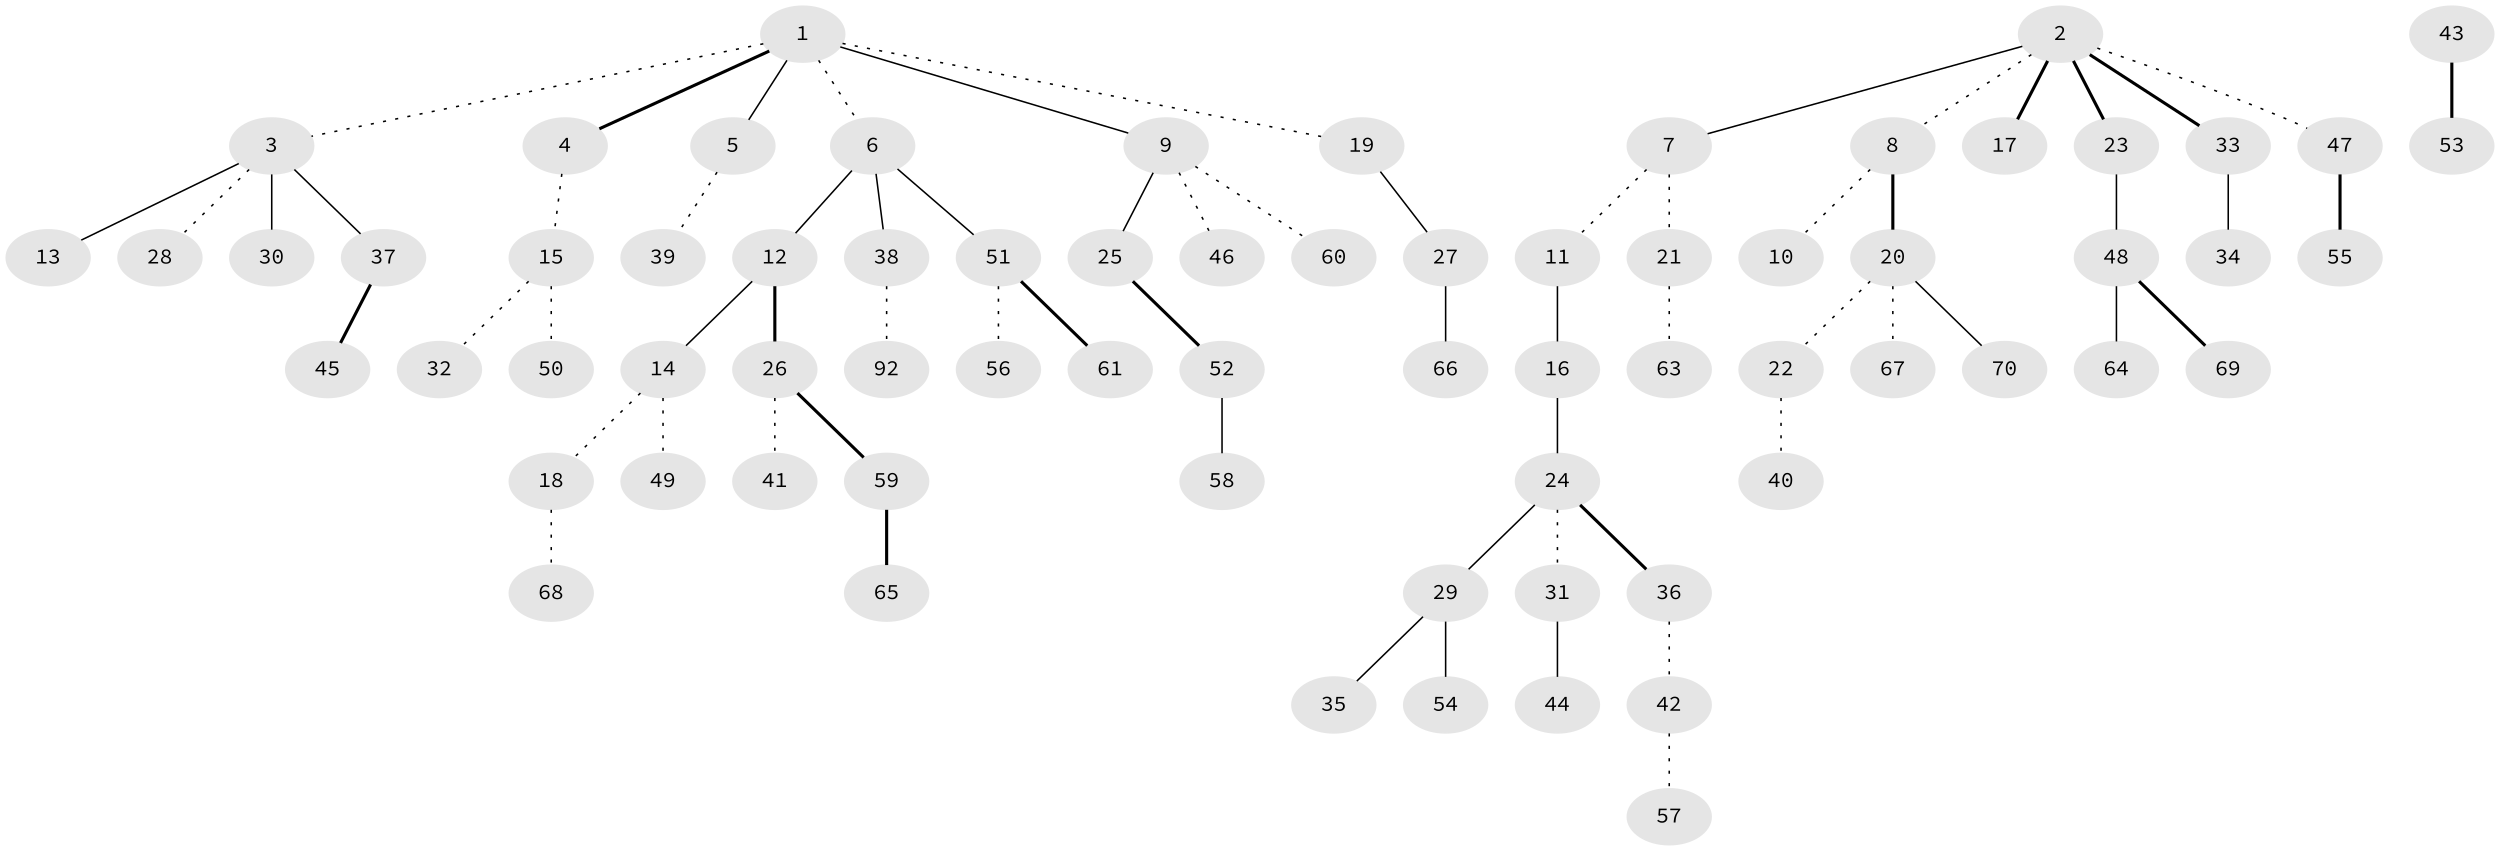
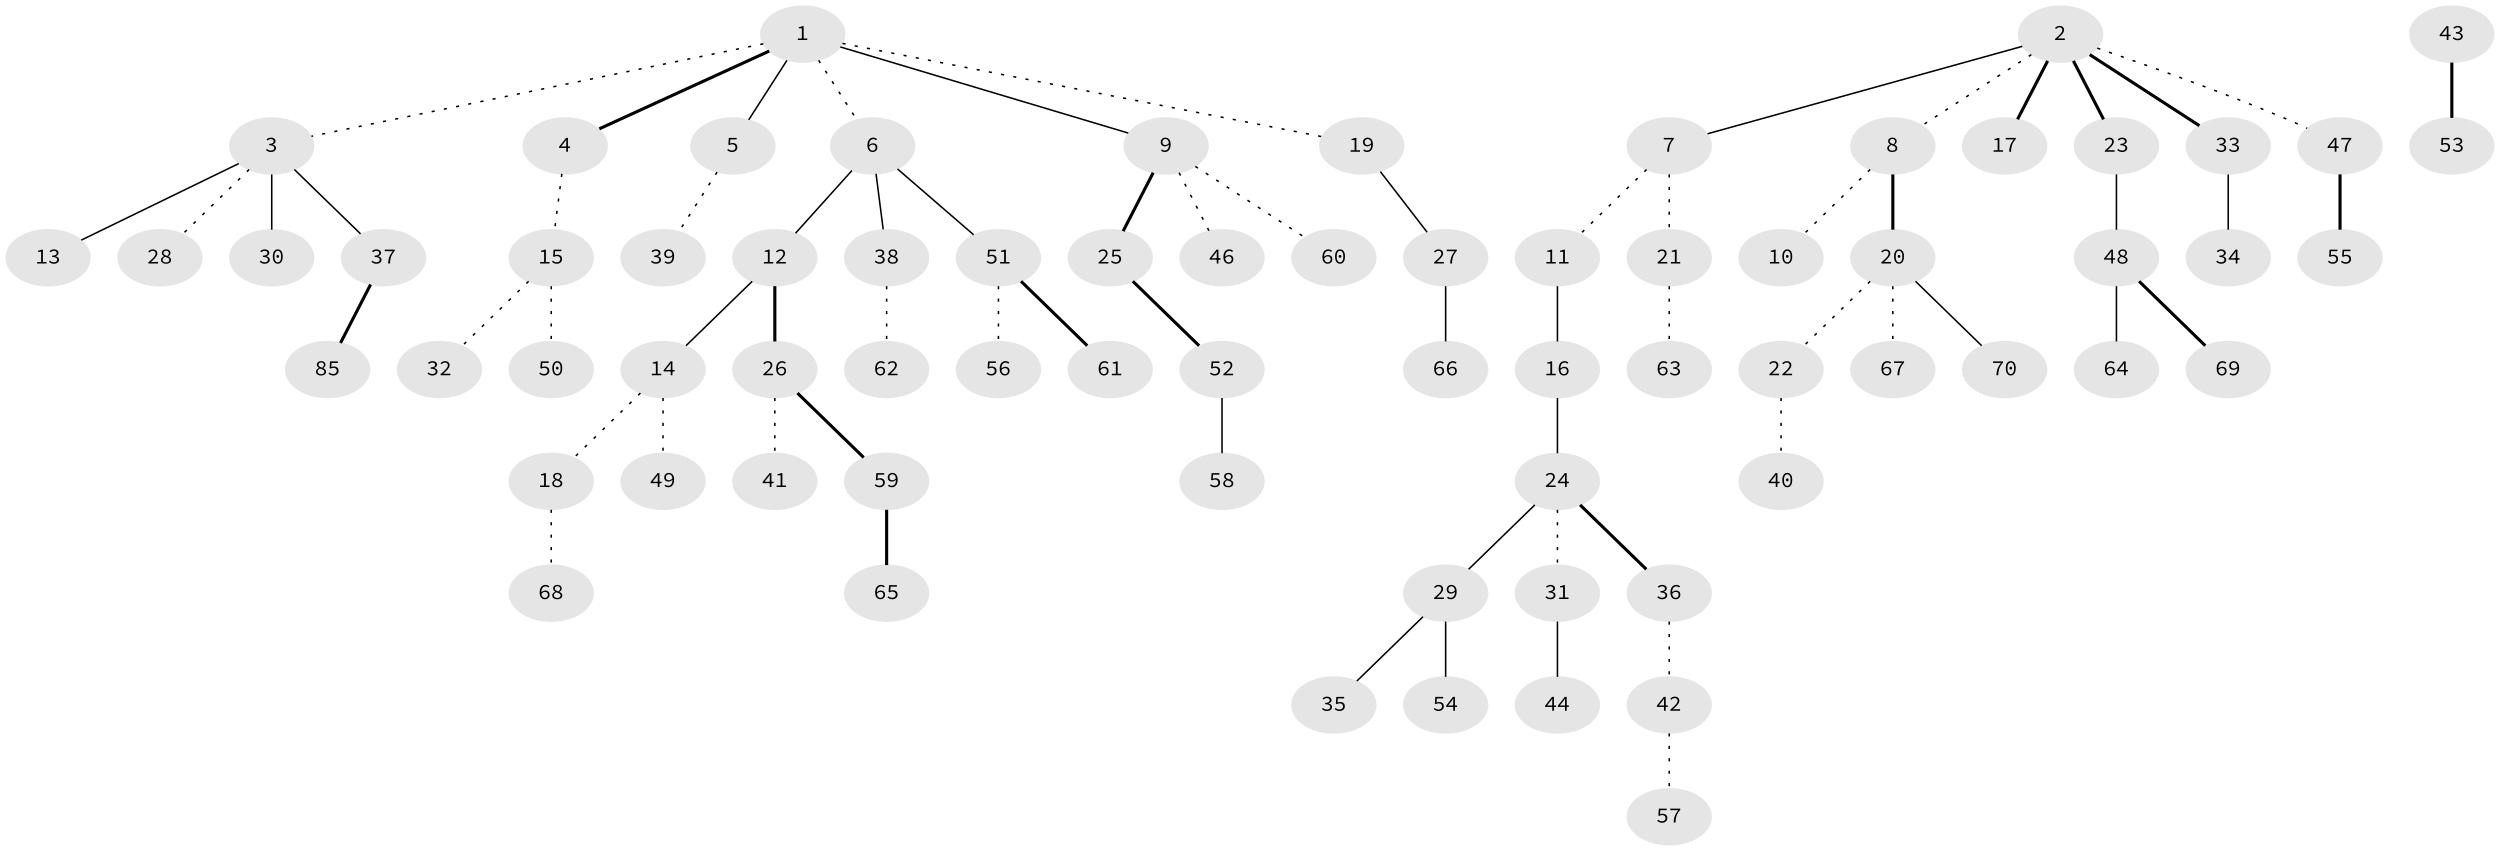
edge "9" -- "25": style solid -> bold
node "45": label "45" -> "85"
node "92": label "92" -> "62"
